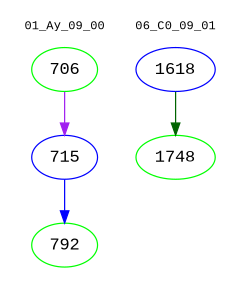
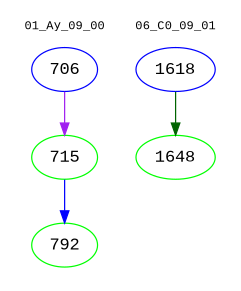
node "706": color green -> blue
node "715": color blue -> green
node "1748": label "1748" -> "1648"
